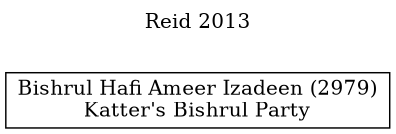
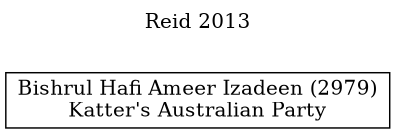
node "Bishrul Hafi Ameer Izadeen (2979) Katter's Bishrul Party": label "Bishrul Hafi Ameer Izadeen (2979) Katter's Bishrul Party" -> "Bishrul Hafi Ameer Izadeen (2979) Katter's Australian Party"
